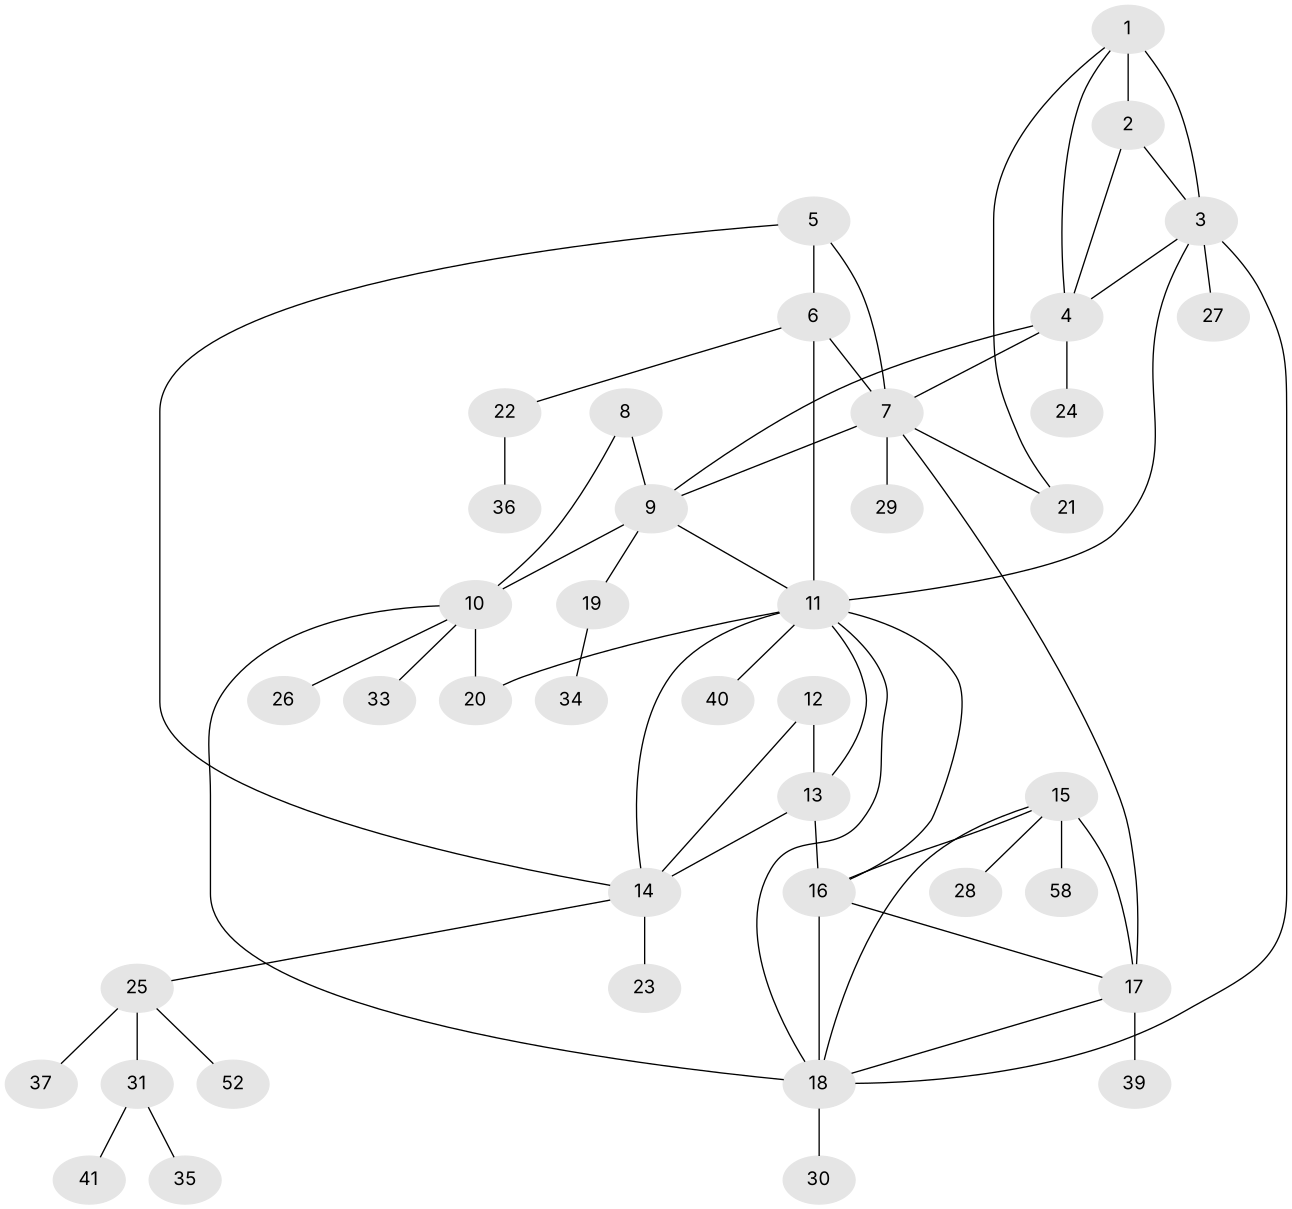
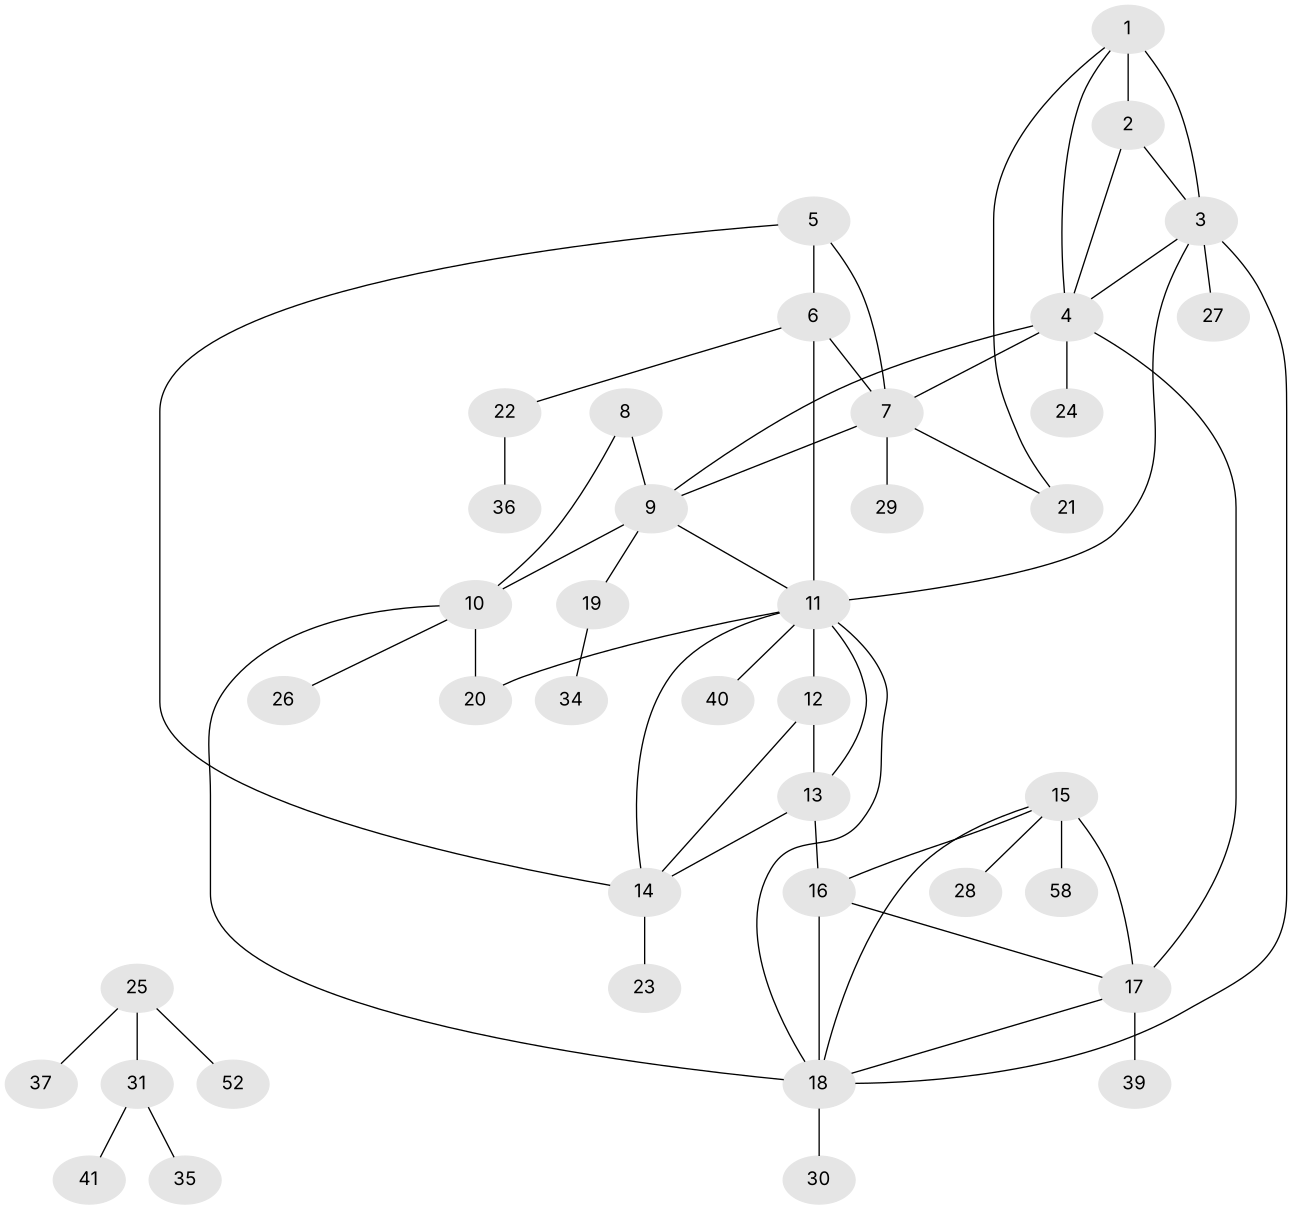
edge "7" -- "17": now "4" -- "17"
node "33": removed
edge "11" -- "16": now "11" -- "12"
edge "14" -- "25": removed
